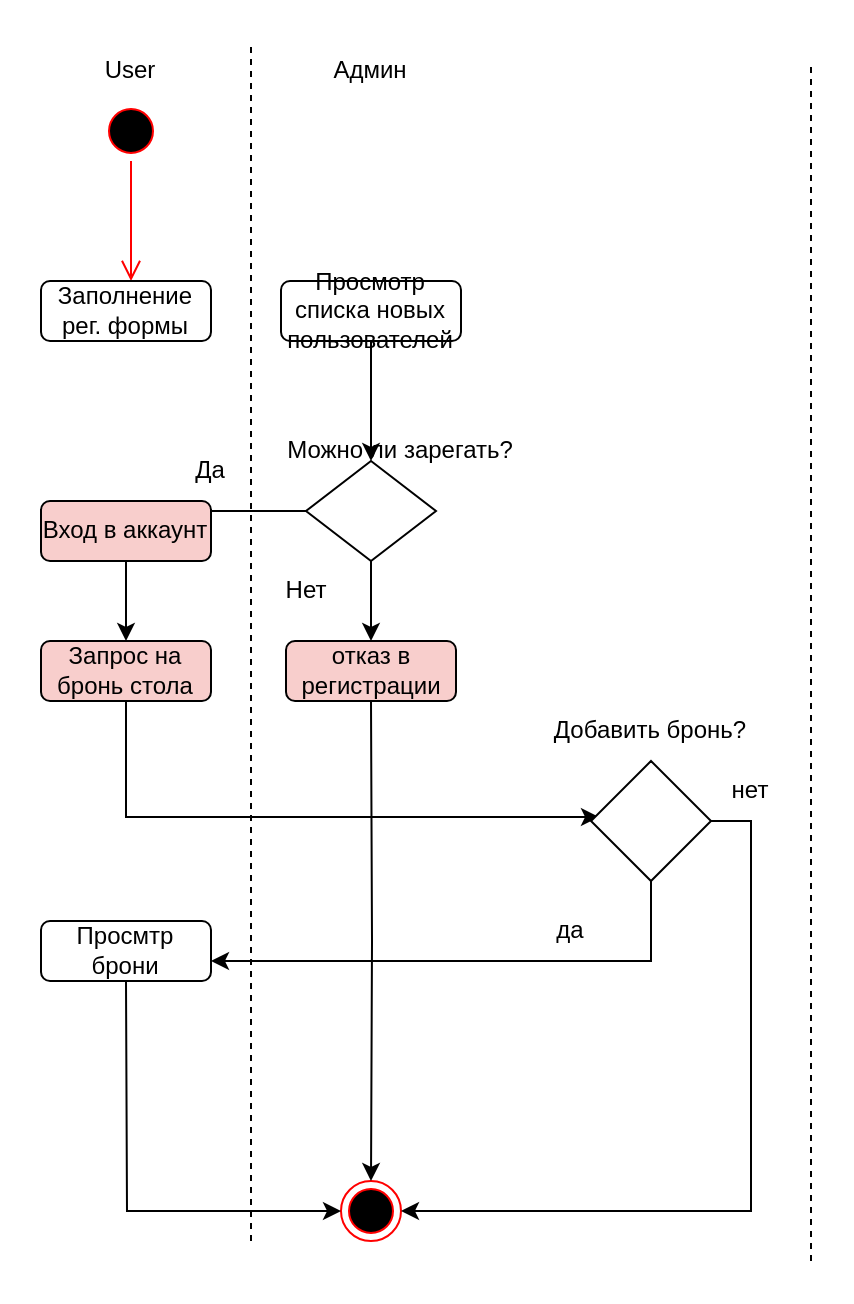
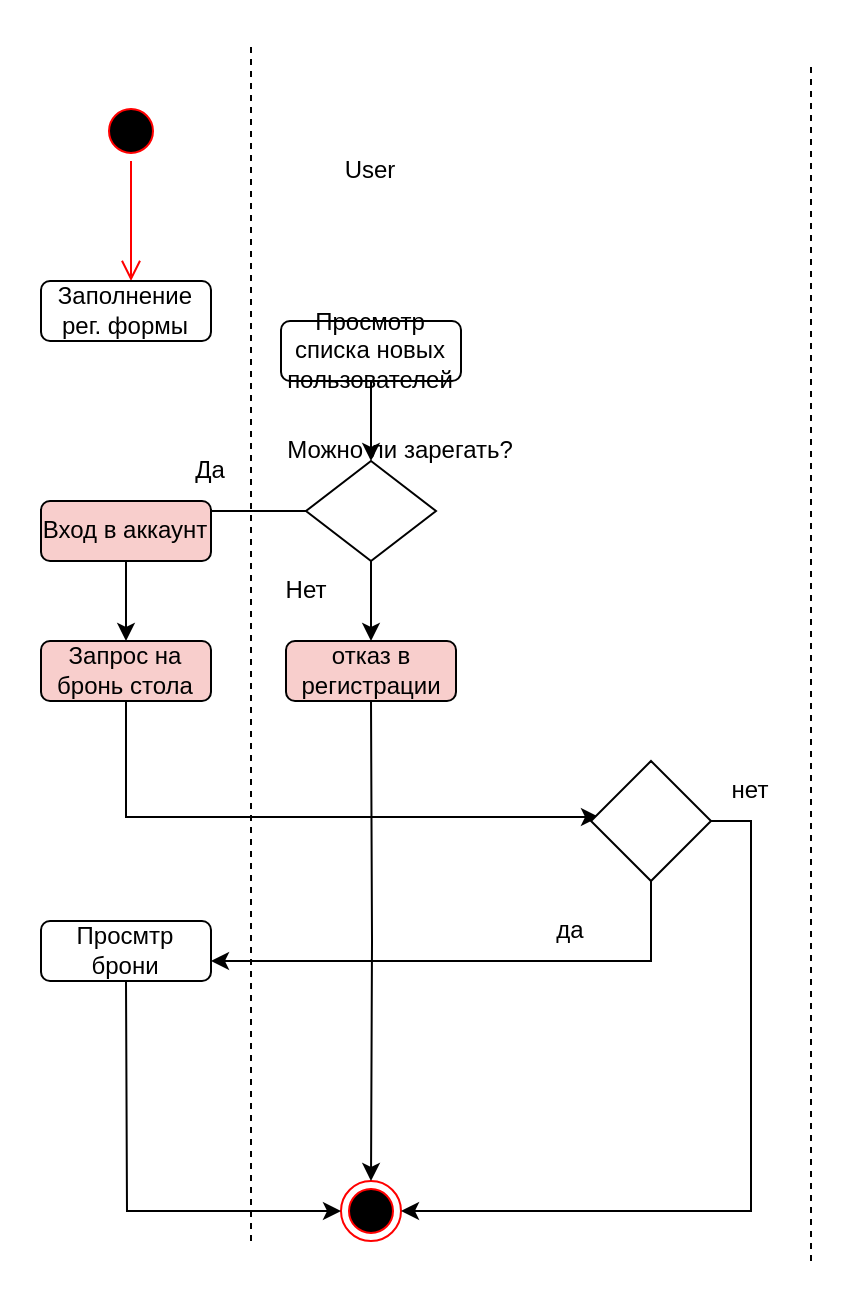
node "User": moved (131, 71) -> (371, 171)
node "Админ": removed
node "Просмотр списка новых пользователей": moved (371, 311) -> (371, 351)
node "Добавить бронь?": removed
